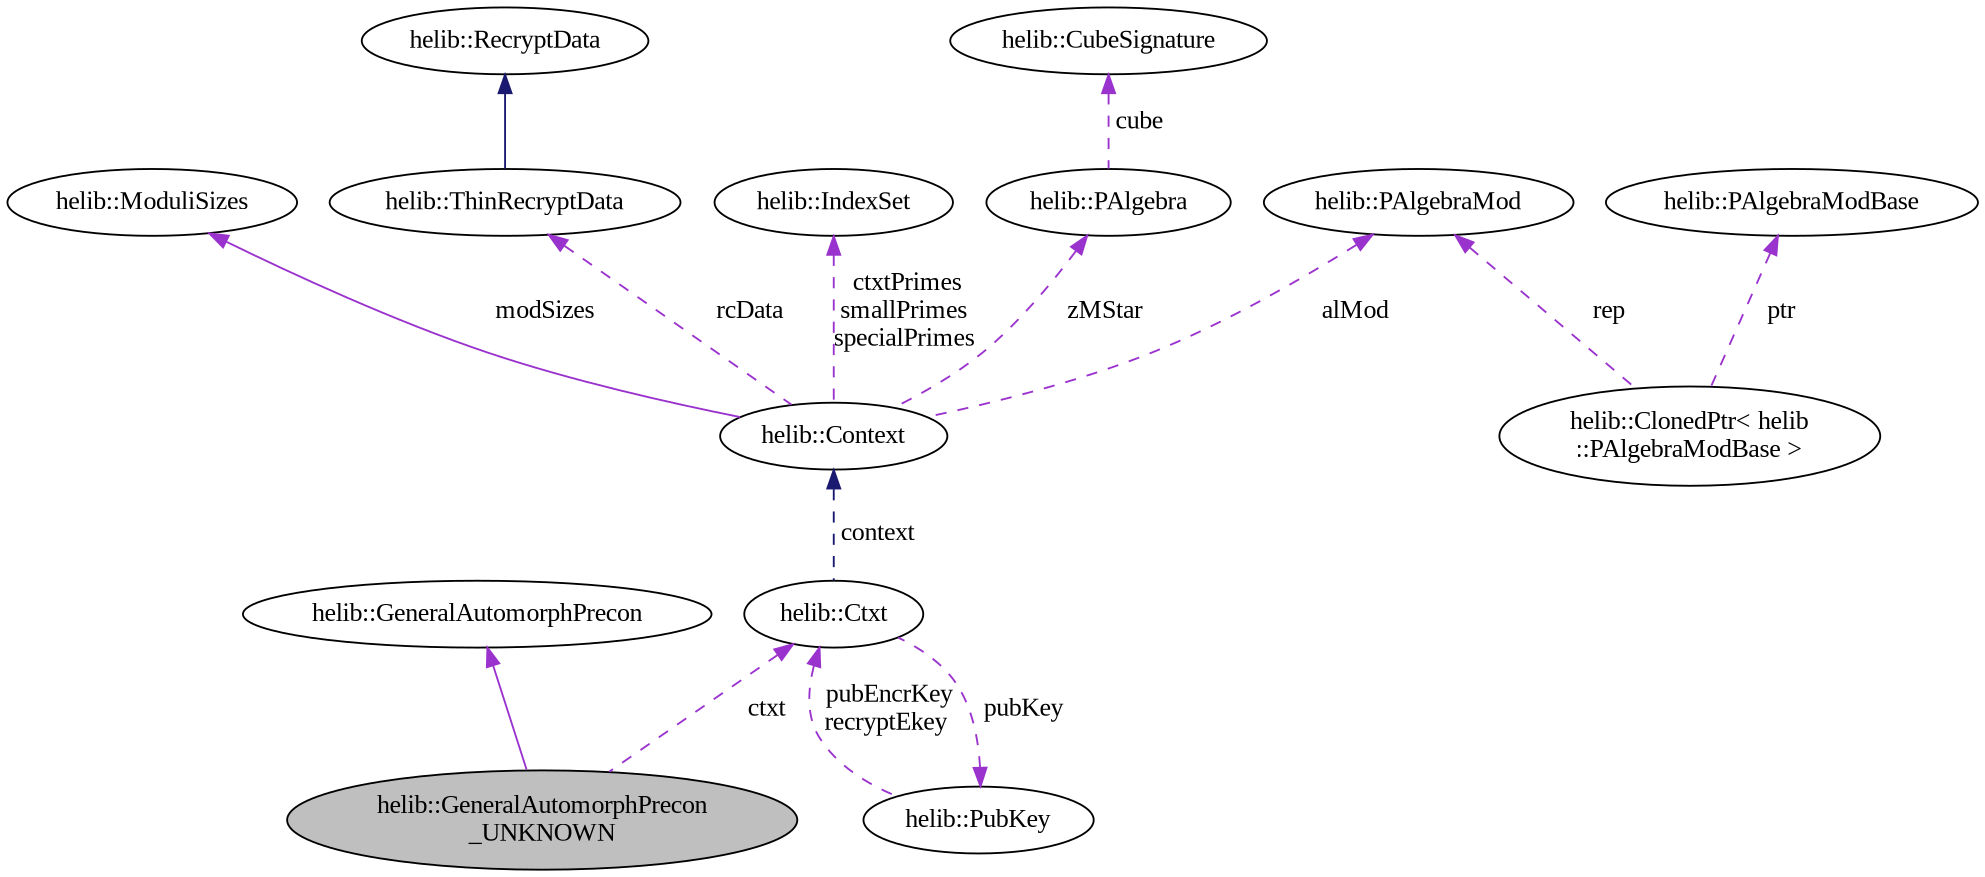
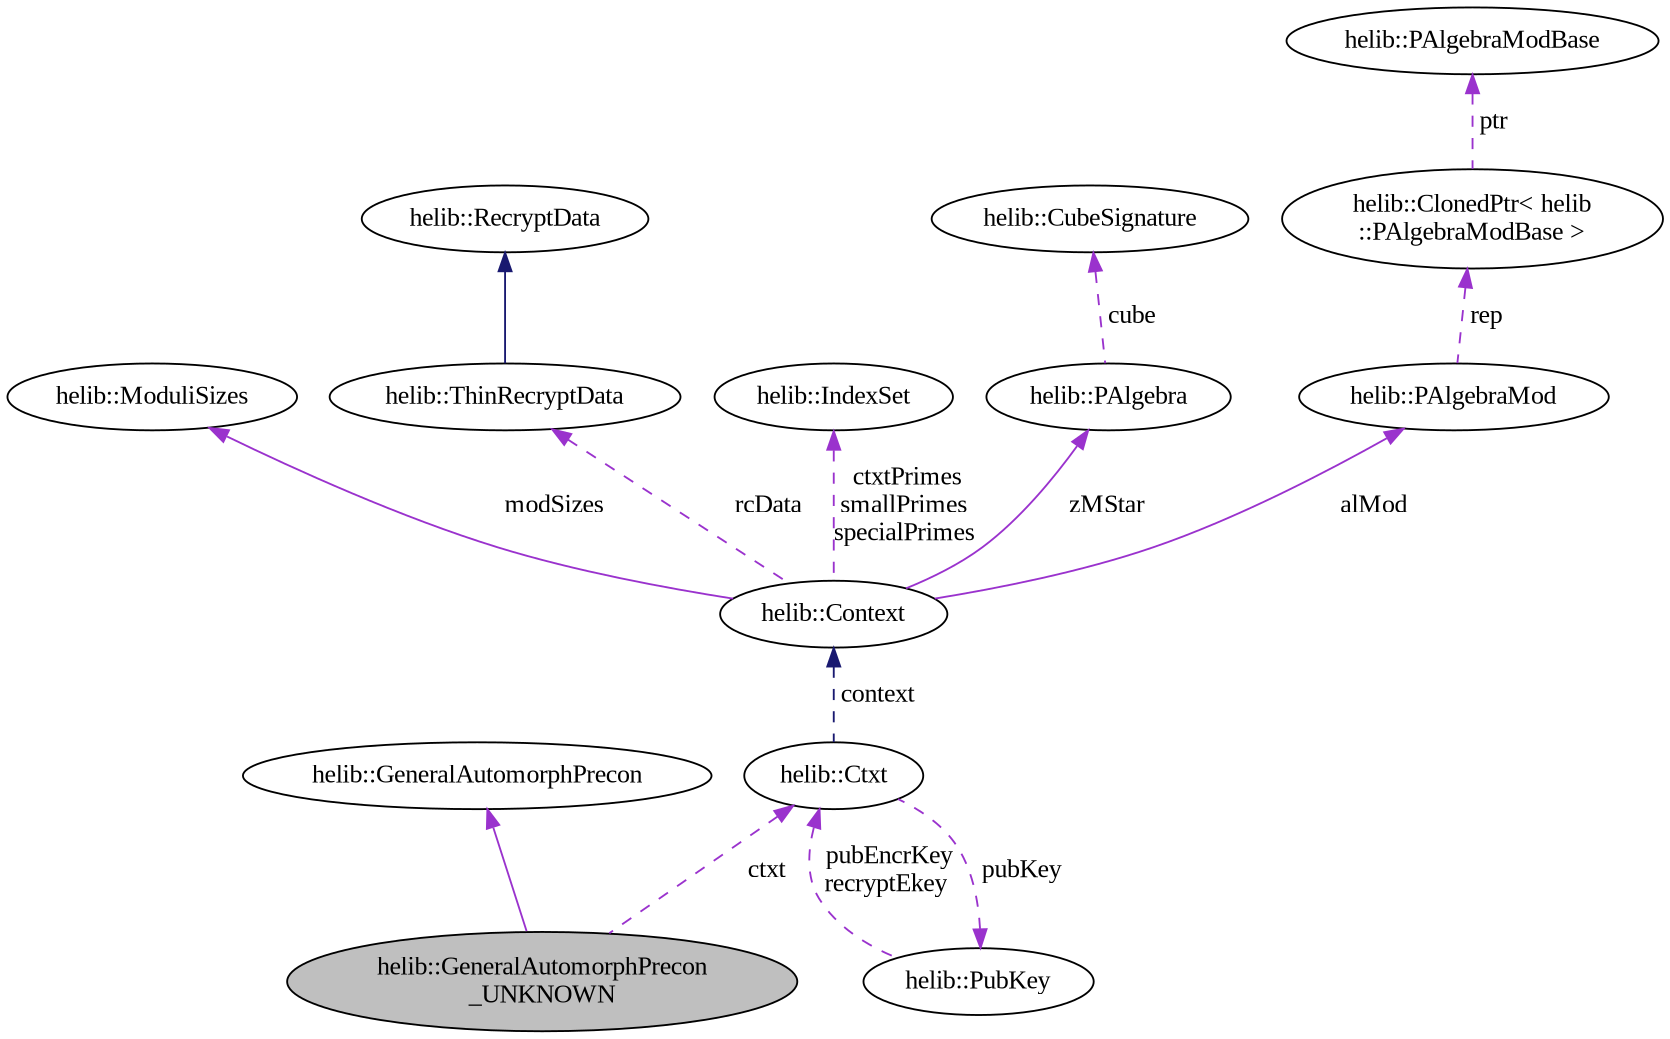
edge "helib::ClonedPtr< helib ::PAlgebraModBase >" -> "helib::PAlgebraMod": reversed
edge "helib::Context" -> "helib::PAlgebra": style dashed -> solid
edge "helib::Context" -> "helib::PAlgebraMod": style dashed -> solid
